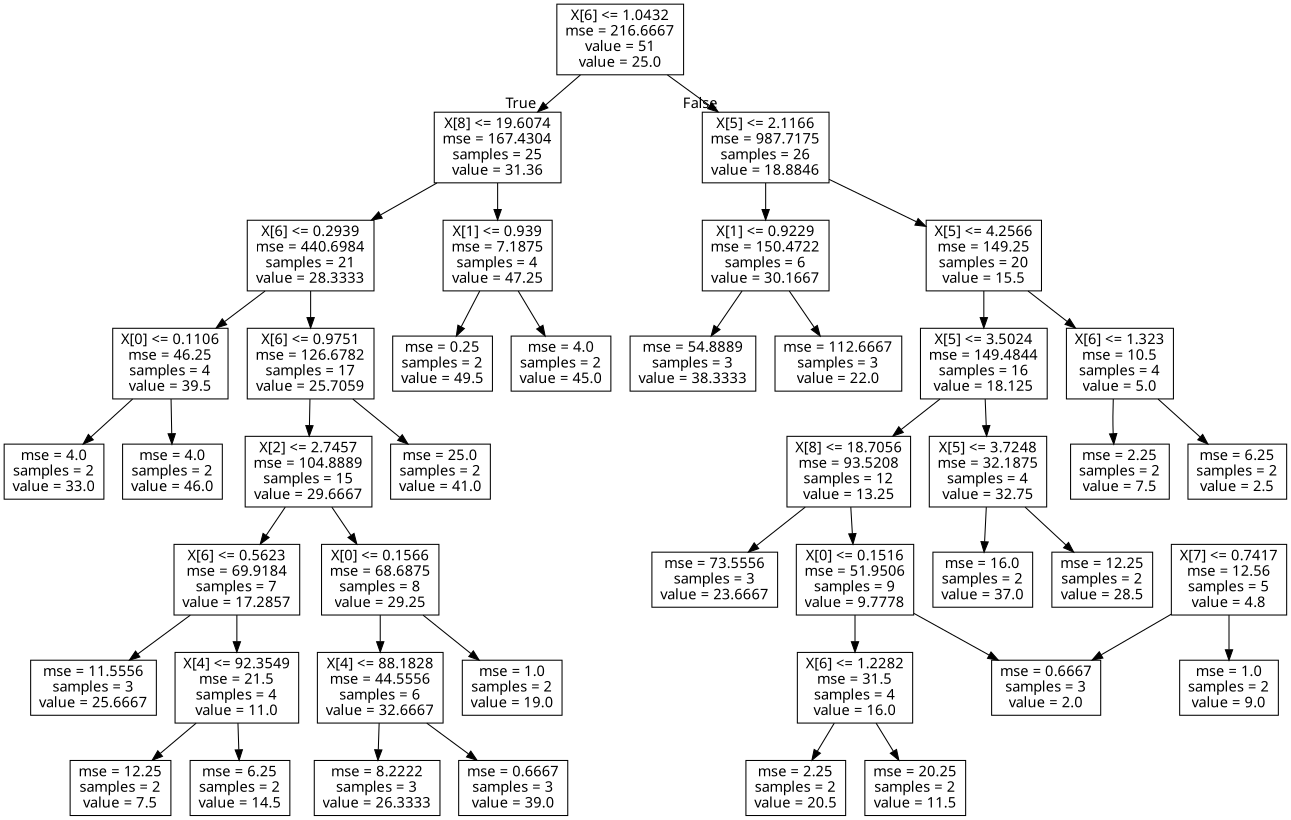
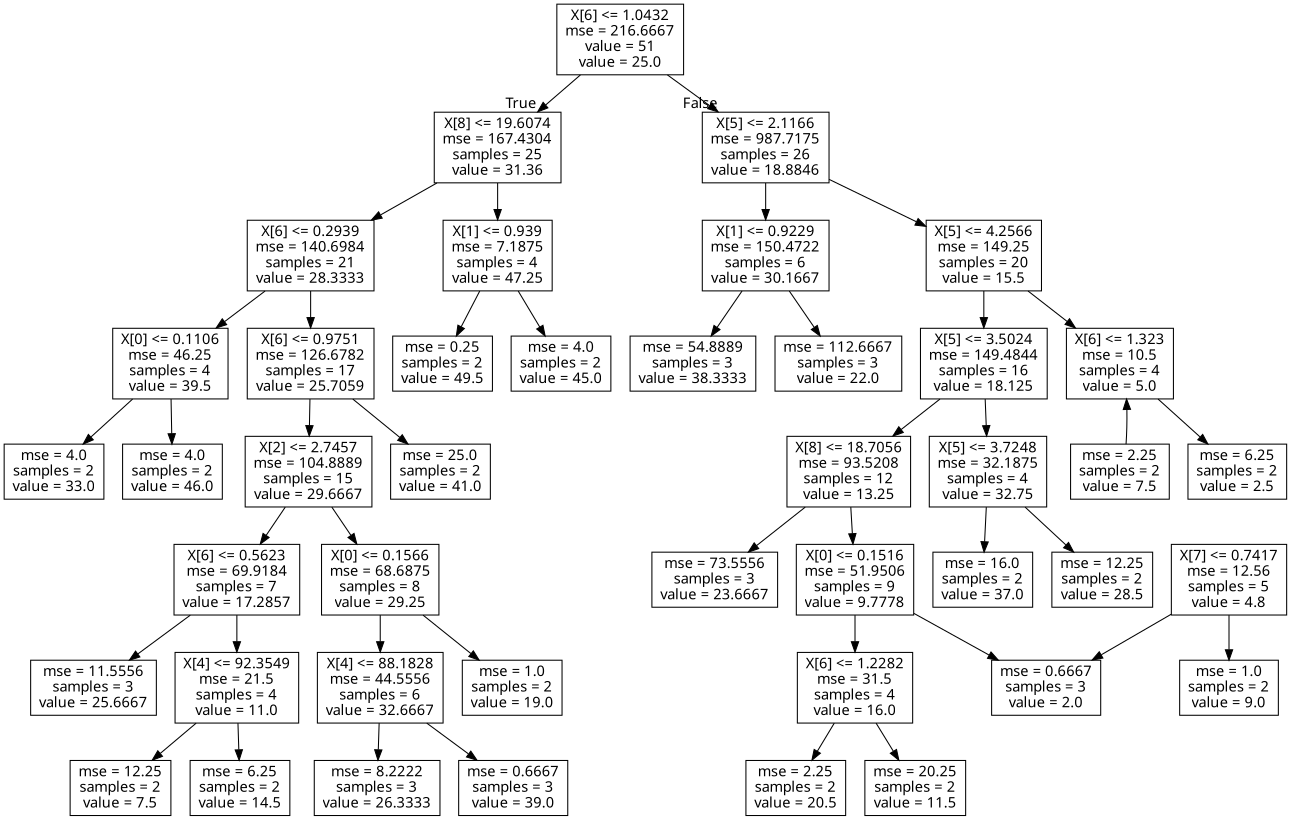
node "X[6] <= 0.2939 mse = 440.6984 samples = 21 value = 28.3333": label "X[6] <= 0.2939 mse = 440.6984 samples = 21 value = 28.3333" -> "X[6] <= 0.2939 mse = 140.6984 samples = 21 value = 28.3333"
edge "X[6] <= 1.323 mse = 10.5 samples = 4 value = 5.0" -> "mse = 2.25 samples = 2 value = 7.5": reversed
